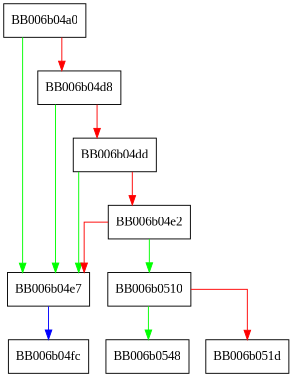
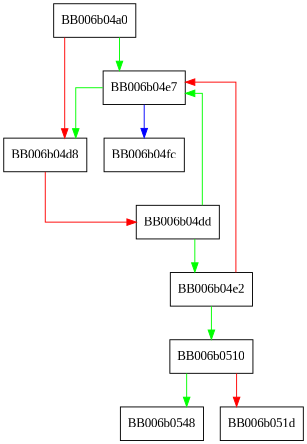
edge "BB006b04d8" -> "BB006b04e7": reversed
edge "BB006b04dd" -> "BB006b04e2": color red -> green
